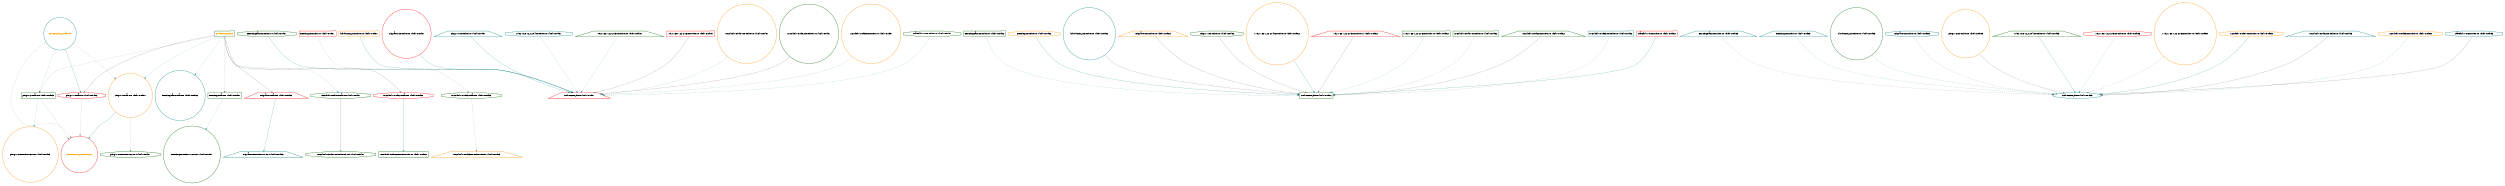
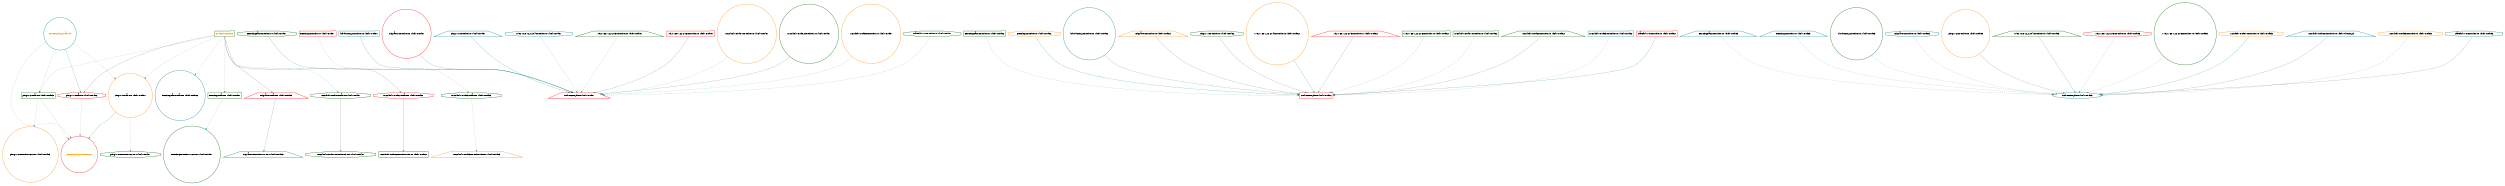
node "lsb-dummy_monitor_0 rhel7-node1": color darkorange -> teal
node "r192.168.122.206_monitor_0 rhel7-node3": color darkorange -> darkgreen
node "rsc_rhel7-node2_monitor_0 rhel7-node3": label "rsc_rhel7-node2_monitor_0 rhel7-node3" -> "rsc_rhel7-node2_monitor_0 rhel7-dummy3"
node "probe_complete rhel7-node2": color darkgreen -> red
